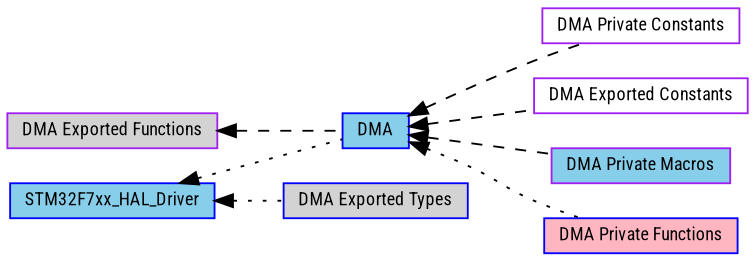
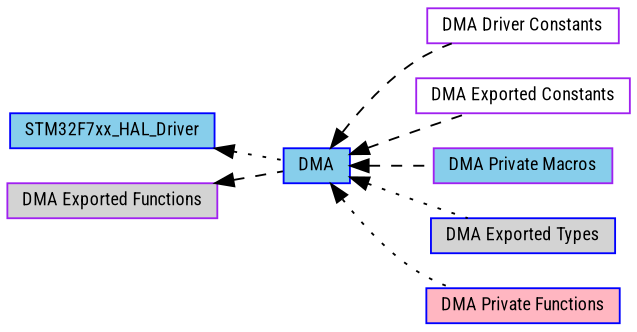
node "DMA Private Constants": label "DMA Private Constants" -> "DMA Driver Constants"
edge "DMA Exported Types" -> "STM32F7xx_HAL_Driver": now "DMA Exported Types" -> "DMA"
